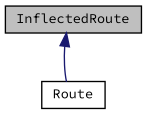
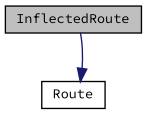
edge "Route" -> "InflectedRoute": reversed
